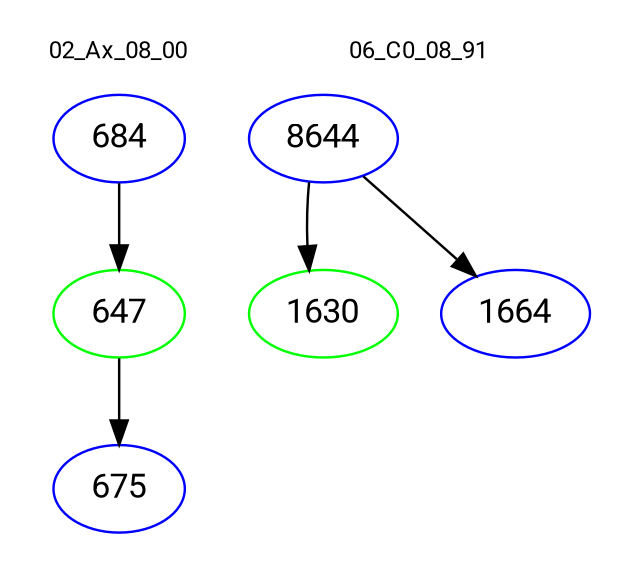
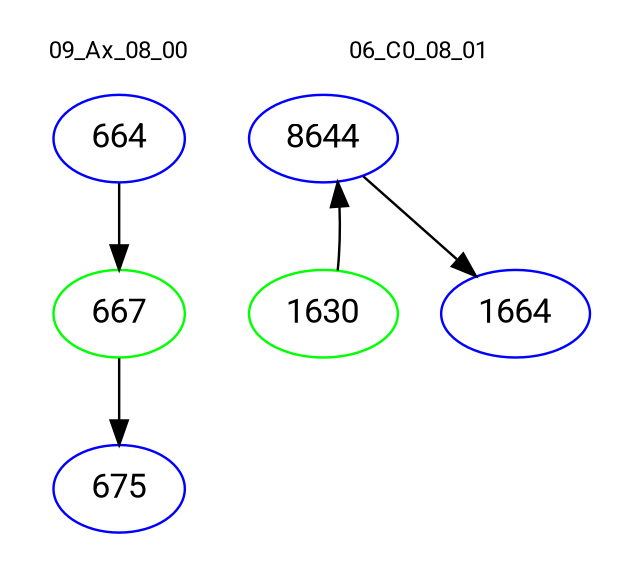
cluster "02_Ax_08_00": label "02_Ax_08_00" -> "09_Ax_08_00"
cluster "06_C0_08_91": label "06_C0_08_91" -> "06_C0_08_01"
node "684": label "684" -> "664"
edge "8644" -> "1630": reversed
node "647": label "647" -> "667"
